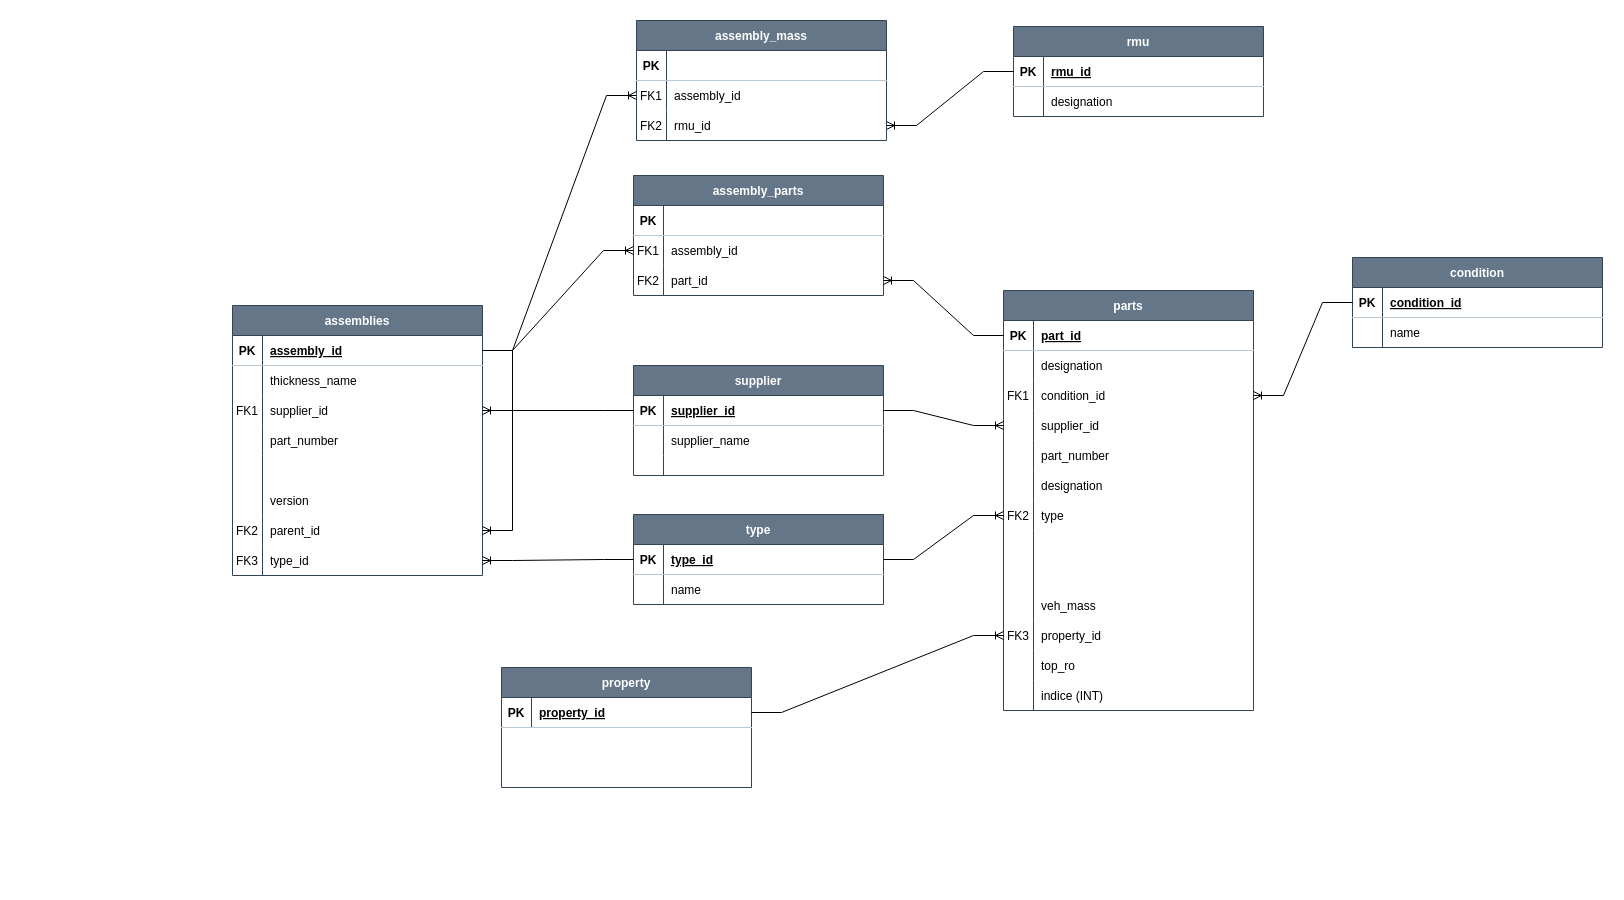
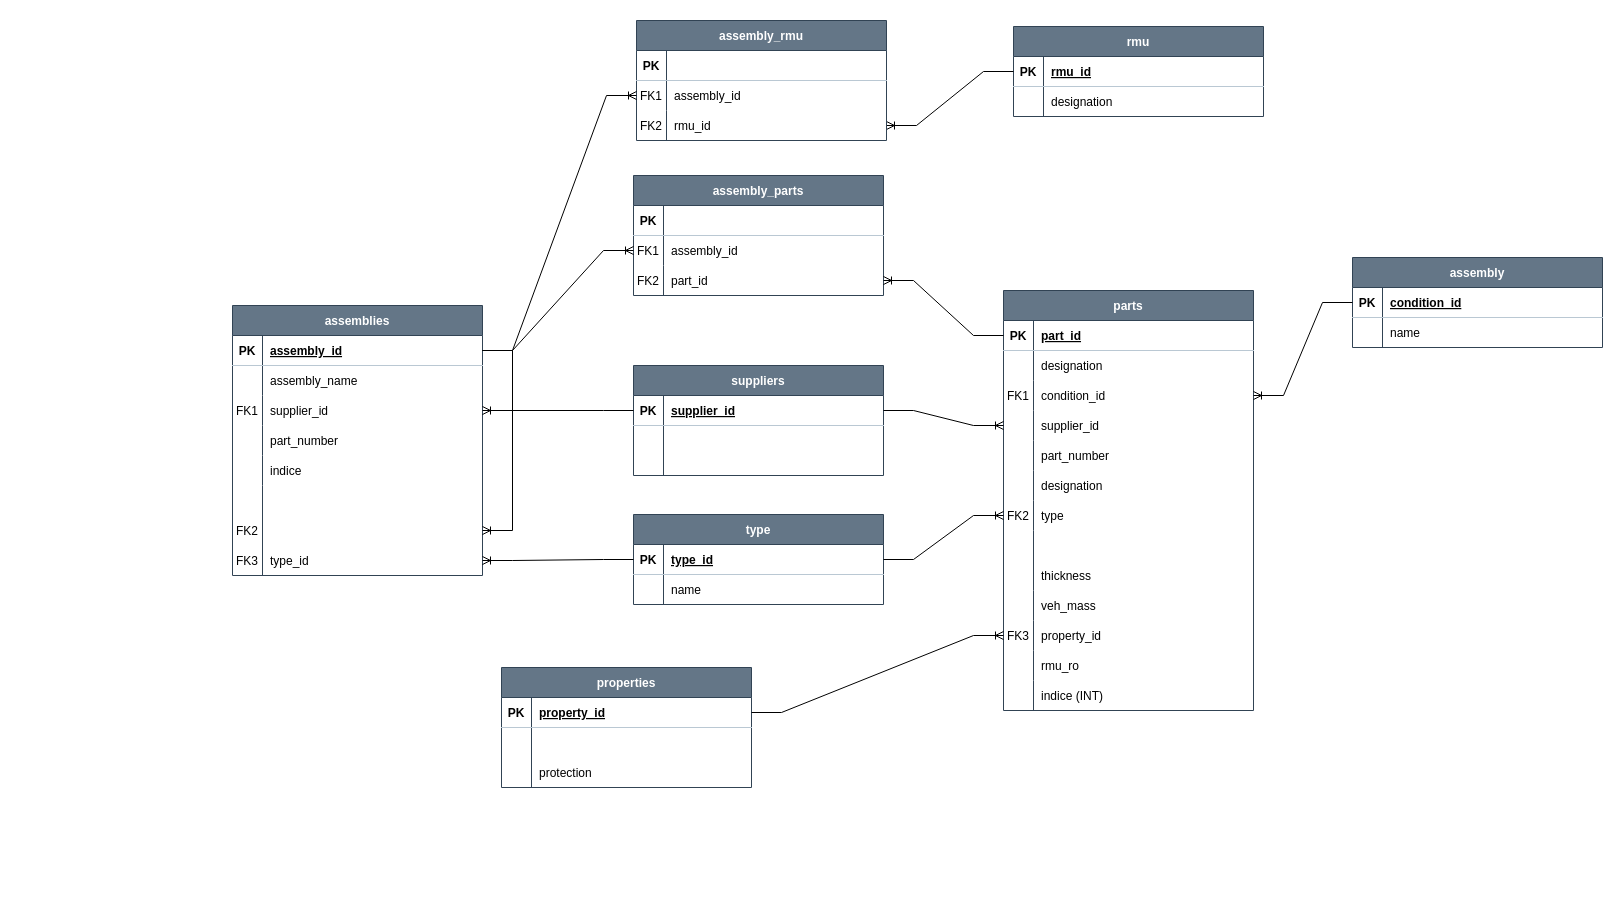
node "assembly_mass": label "assembly_mass" -> "assembly_rmu"
node "condition": label "condition" -> "assembly"
node "thickness_name": label "thickness_name" -> "assembly_name"
node "supplier": label "supplier" -> "suppliers"
node "supplier_name": removed
node "indice": added
node "version": removed
node "parent_id": removed
node "thickness": added
node "top_ro": label "top_ro" -> "rmu_ro"
node "property": label "property" -> "properties"
node "protection": added
